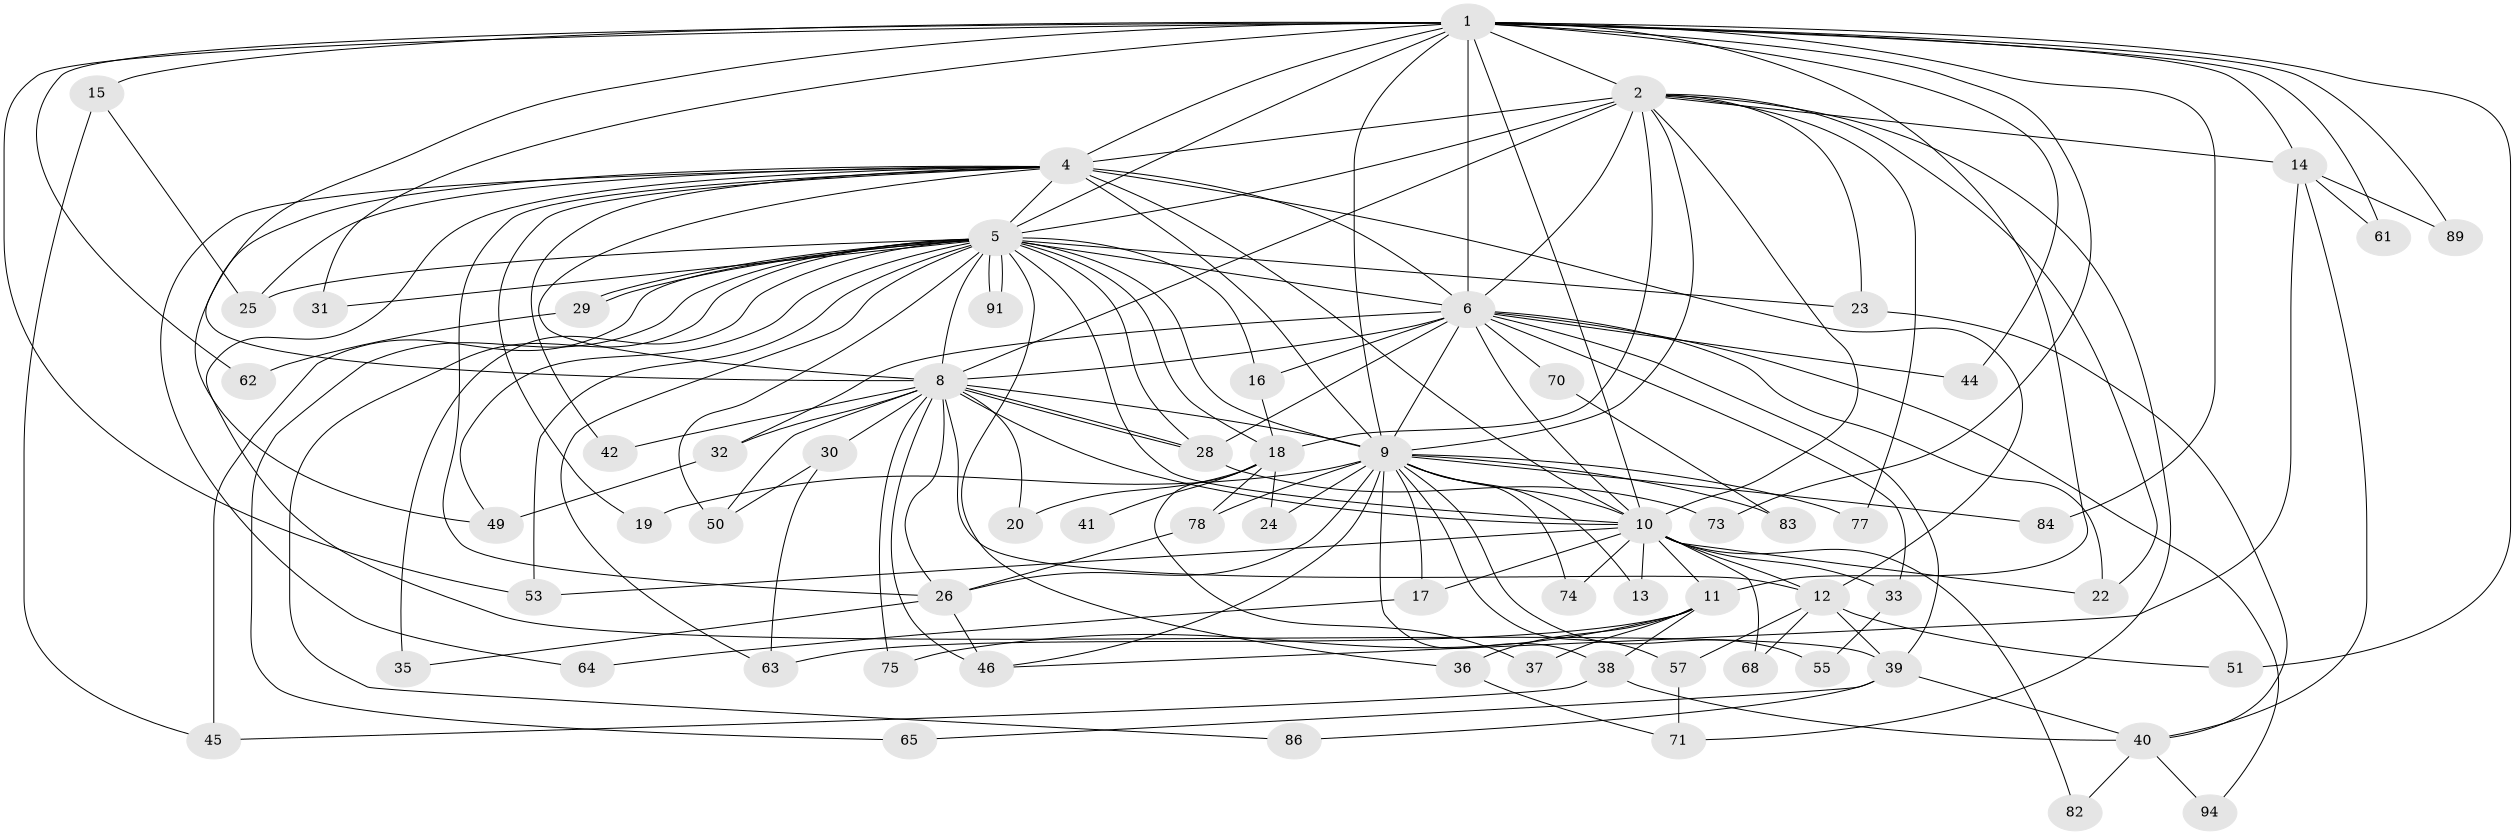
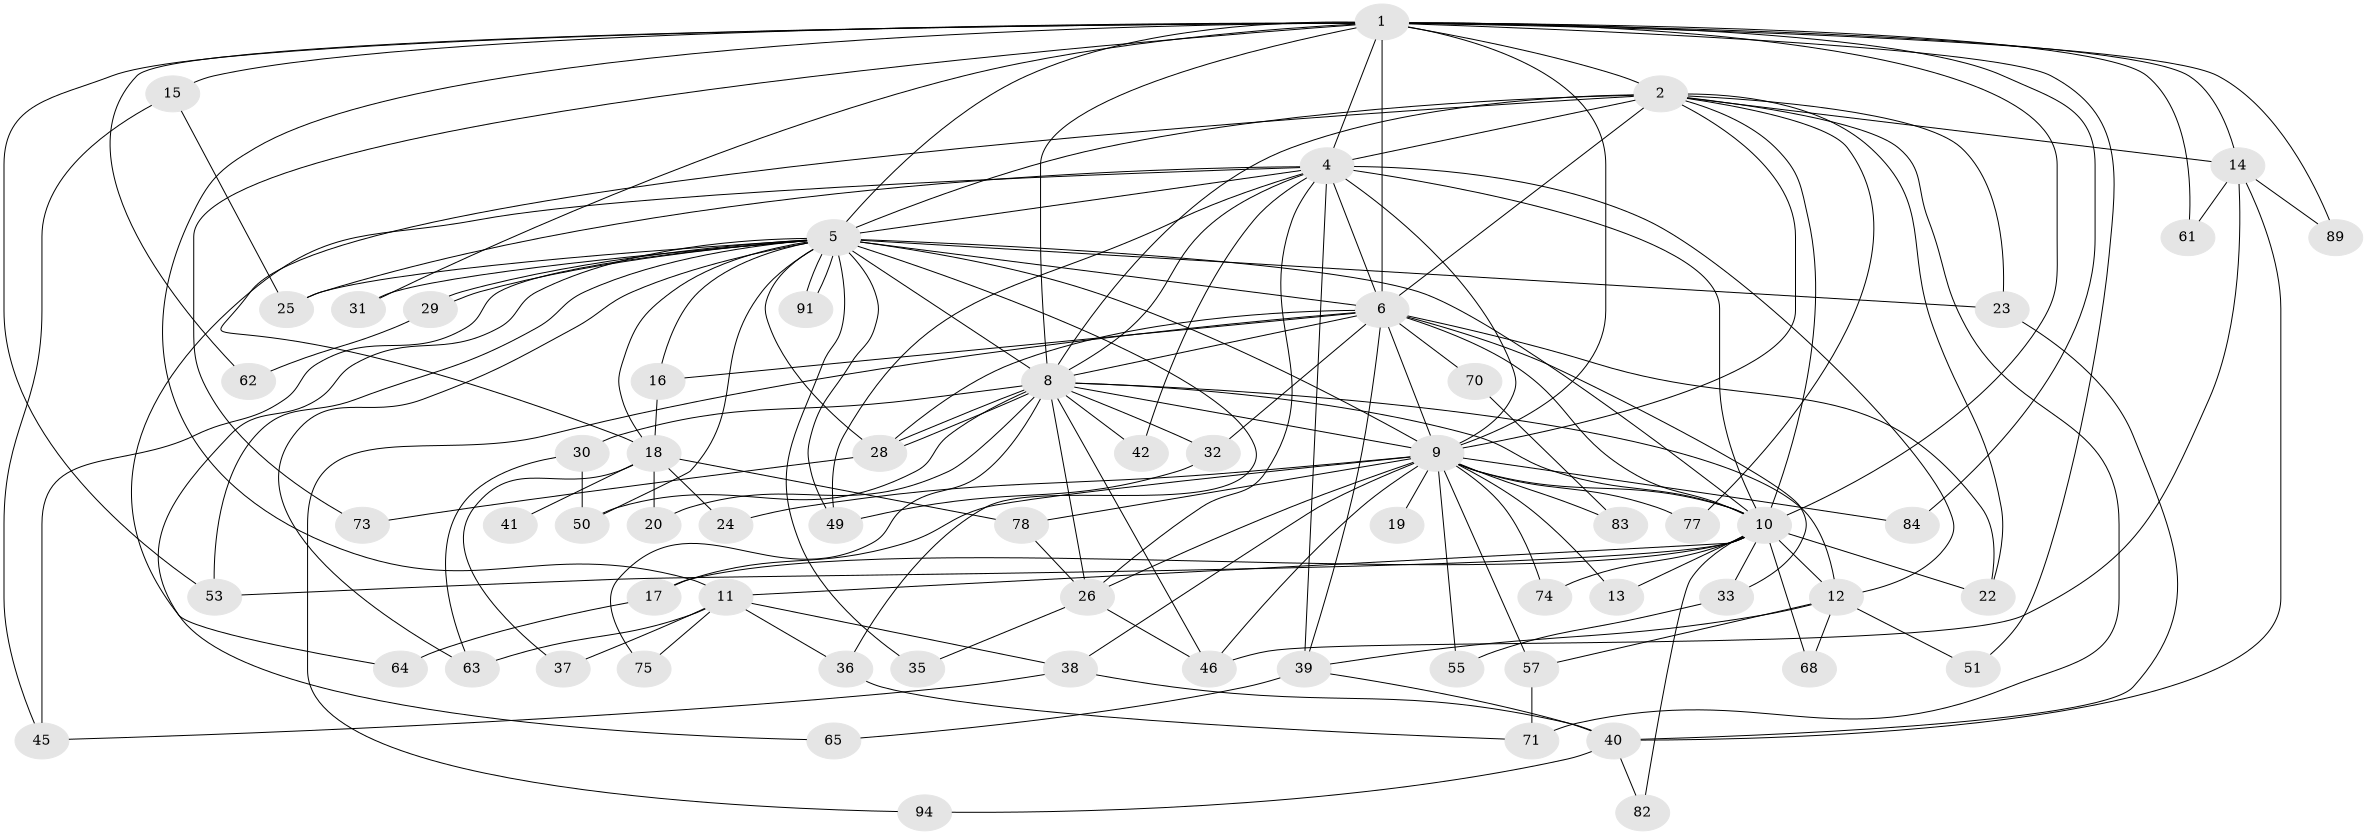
edge "4" -- "19": removed
node "44": removed
node "86": removed
